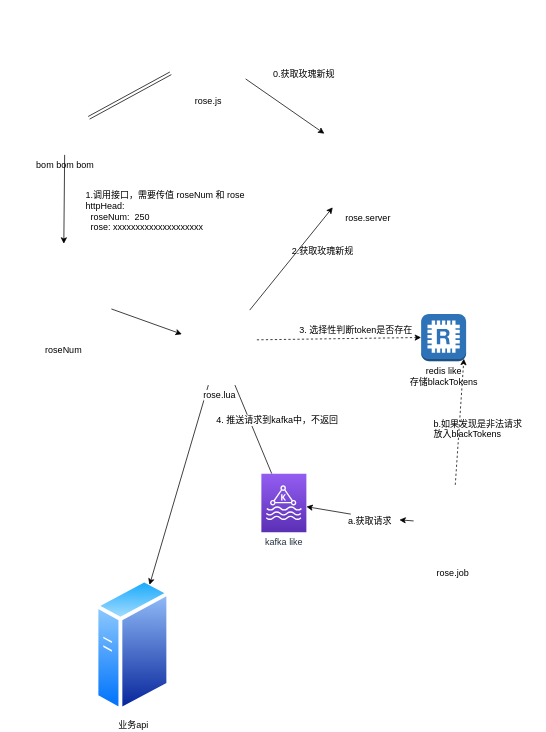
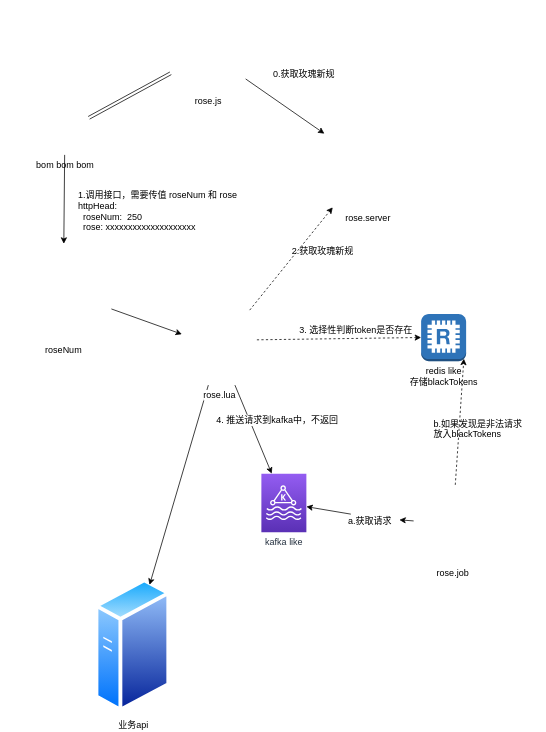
node "1.调用接口，需要传值 roseNum 和 rose httpHead: roseNum: 250 rose: xxxxxxxxxxxxxxxxxxxx": moved (171, 210) -> (163, 210)
edge "rose.lua" -> "rose.server": style solid -> dashed
edge "rose.lua" -- "kafka like": arrowhead none -> classic
